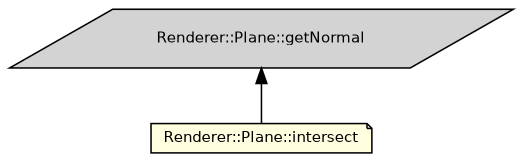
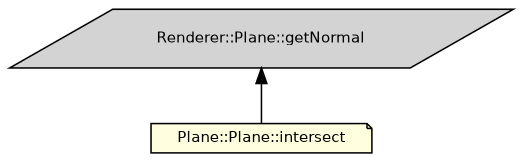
node "Renderer::Plane::intersect": label "Renderer::Plane::intersect" -> "Plane::Plane::intersect"
